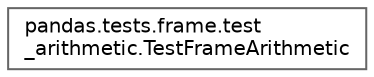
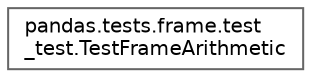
node "pandas.tests.frame.test _arithmetic.TestFrameArithmetic": label "pandas.tests.frame.test _arithmetic.TestFrameArithmetic" -> "pandas.tests.frame.test _test.TestFrameArithmetic"
